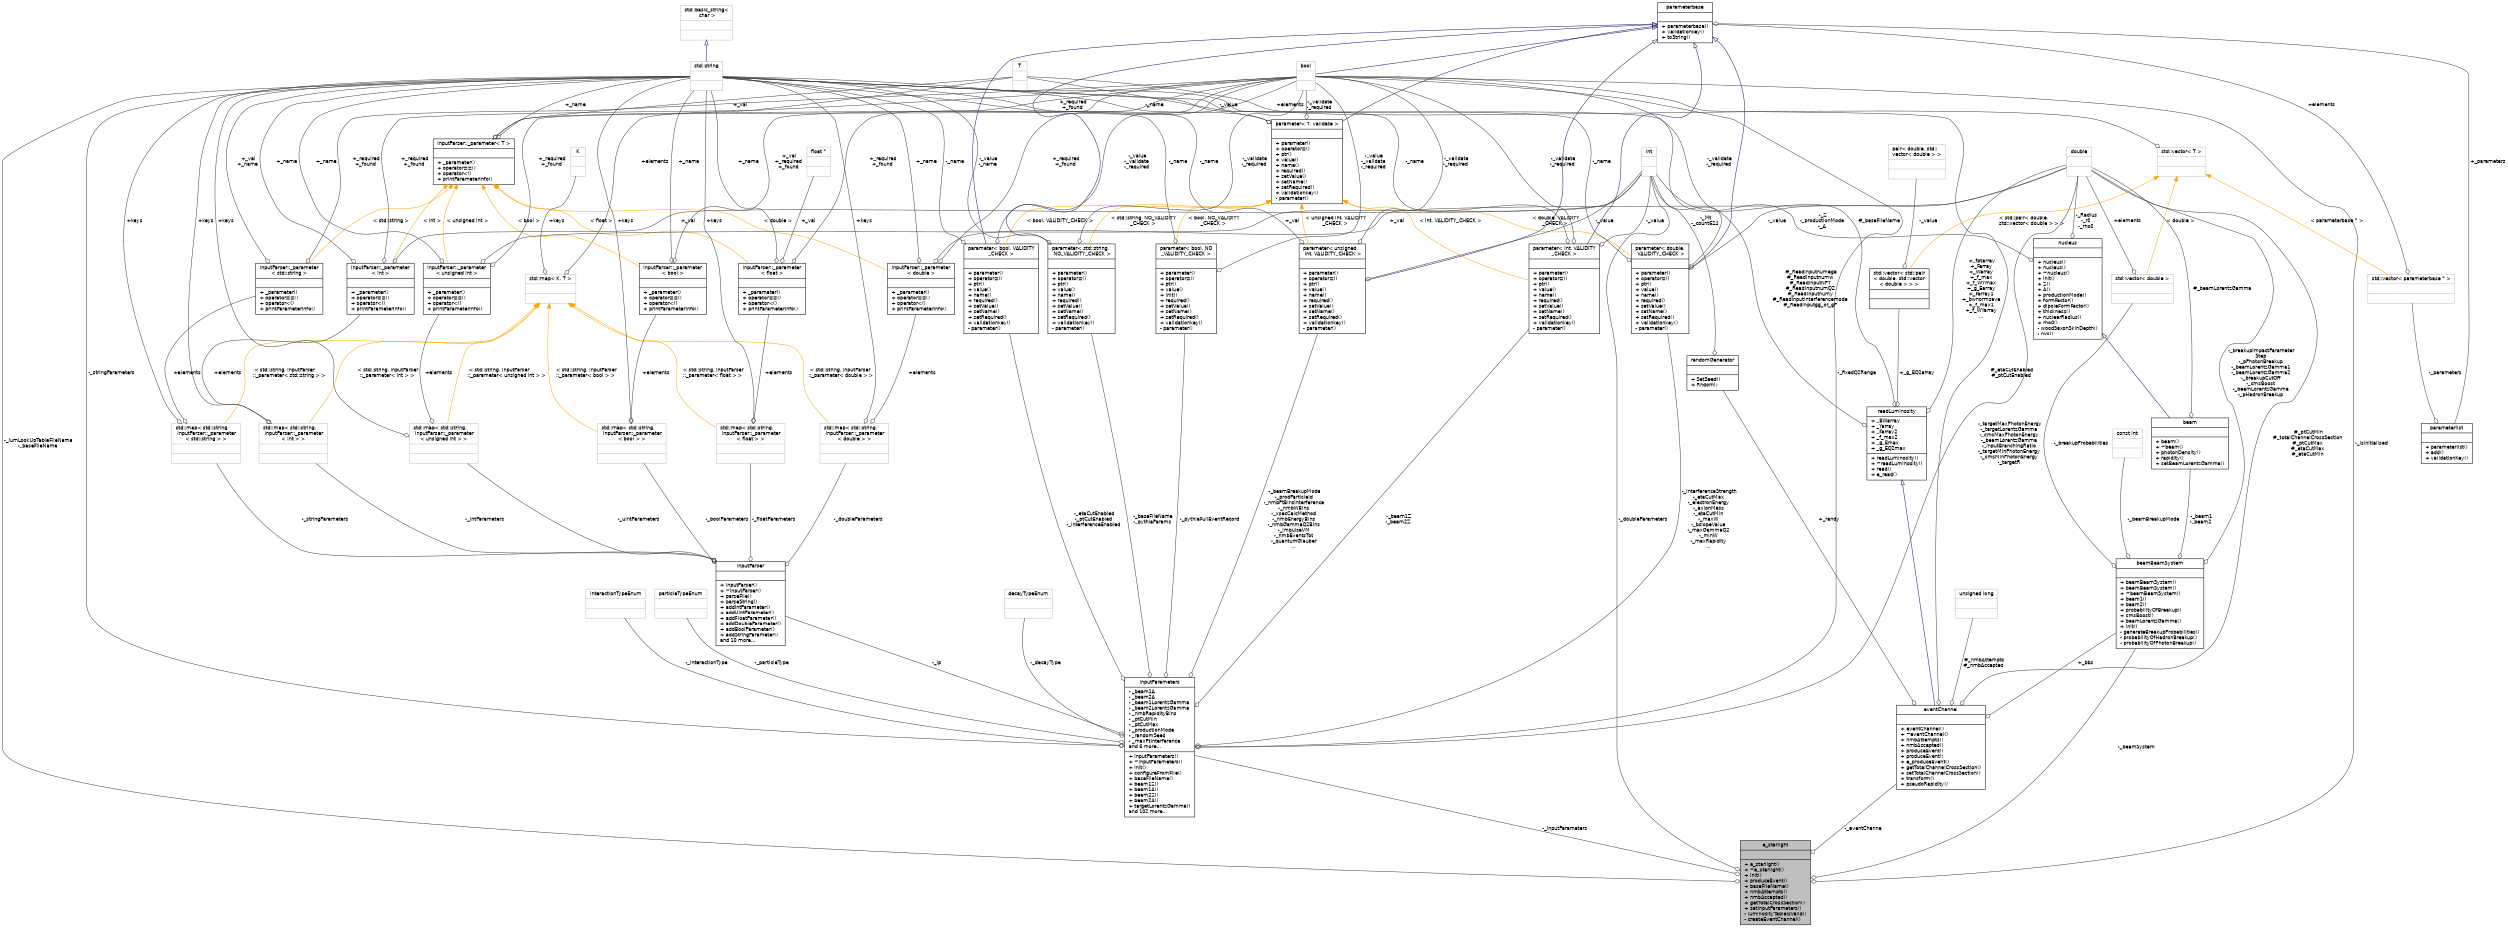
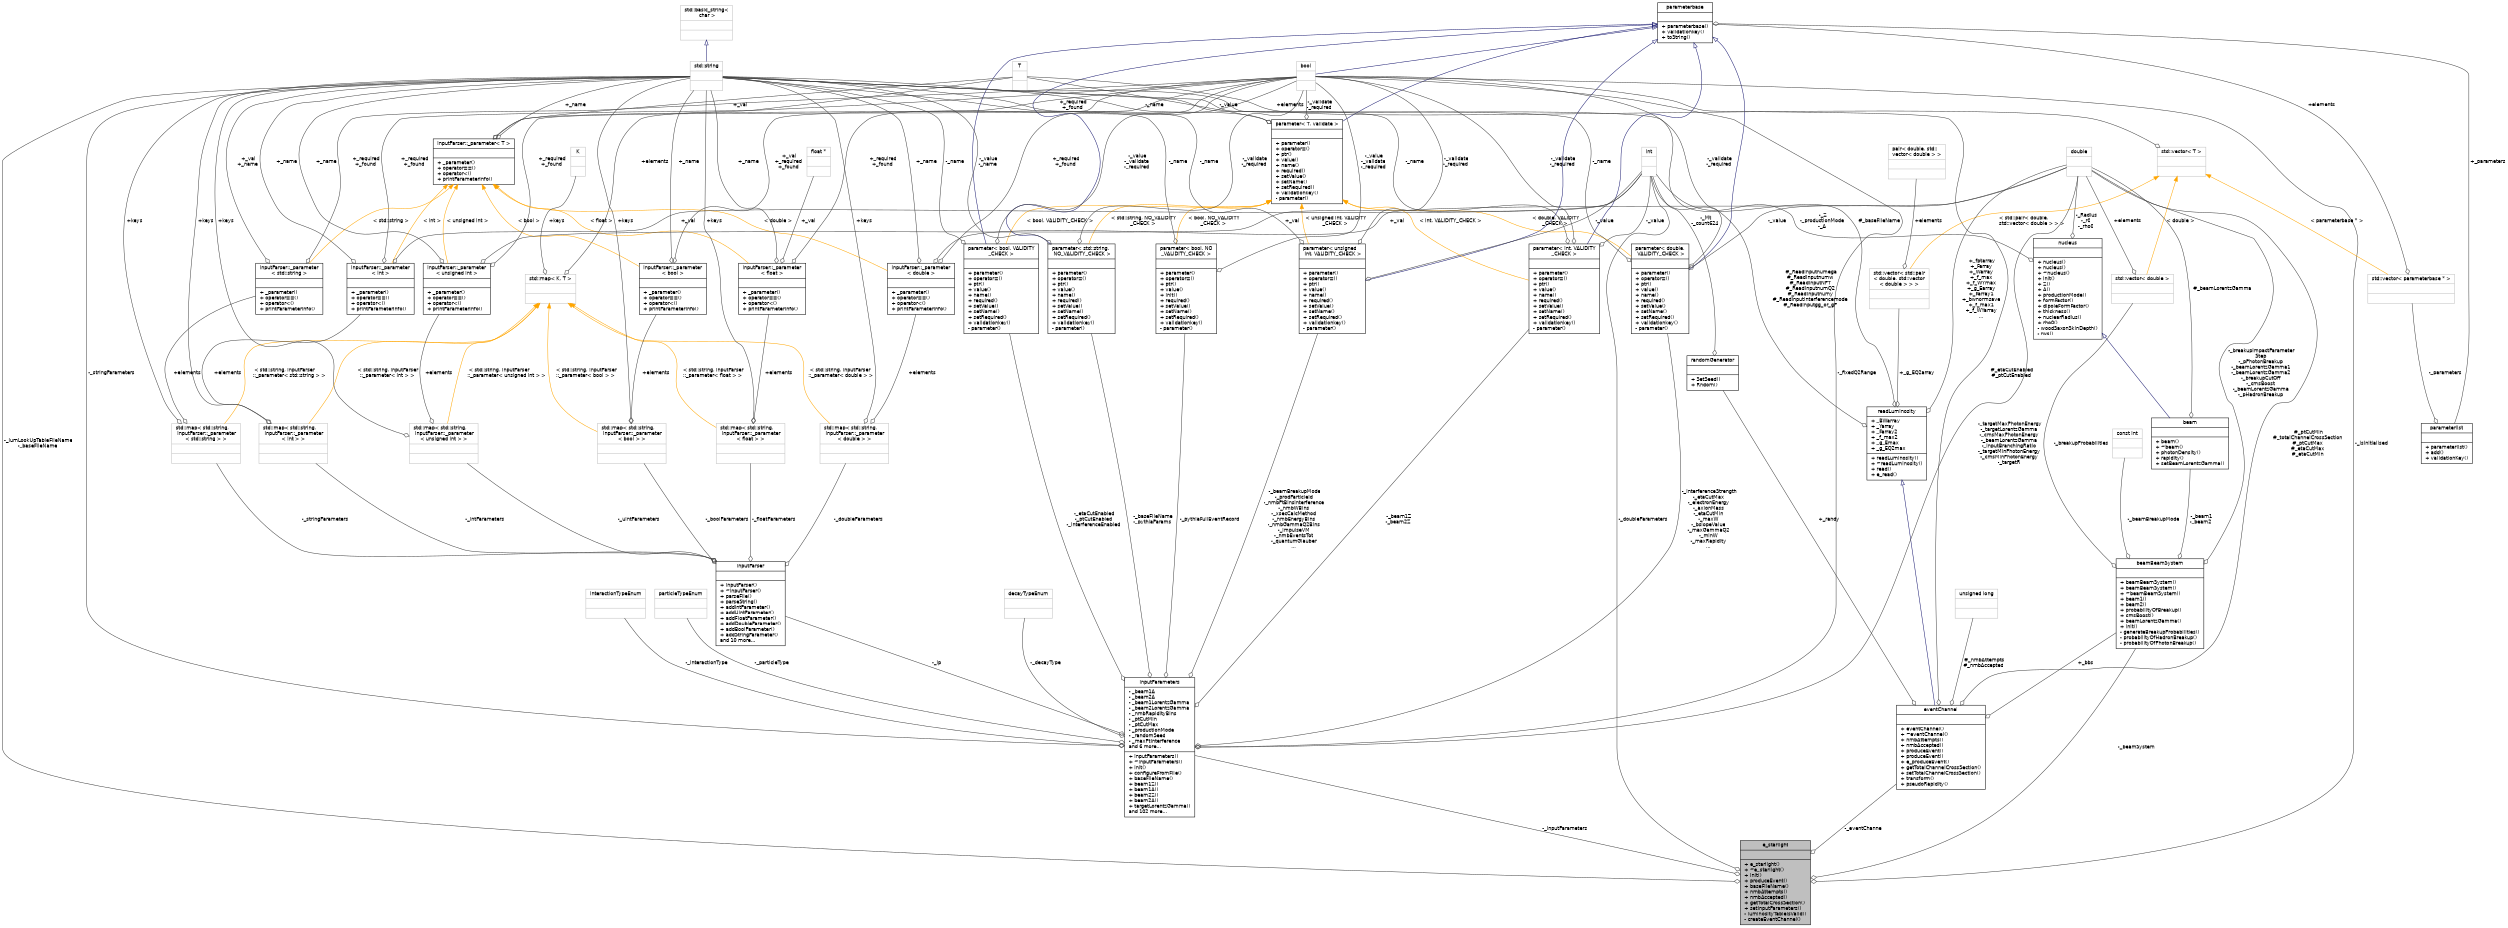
edge "pair< double, std::" -> "std::vector< std::pair": label " -_value" -> " +elements"
node "std::vector< std::pair": color black -> grey75
